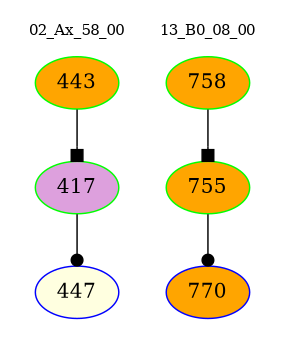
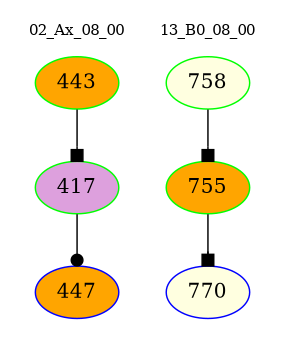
cluster "02_Ax_58_00": label "02_Ax_58_00" -> "02_Ax_08_00"
node "758": fillcolor orange -> lightyellow
edge "755" -> "770": arrowhead dot -> box
node "447": fillcolor lightyellow -> orange
node "770": fillcolor orange -> lightyellow
